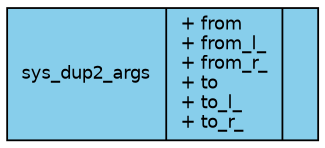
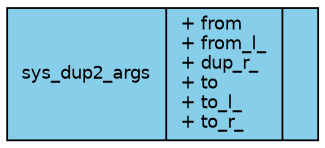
node "sys_dup2_args": text "+ from_r_" -> "+ dup_r_"
